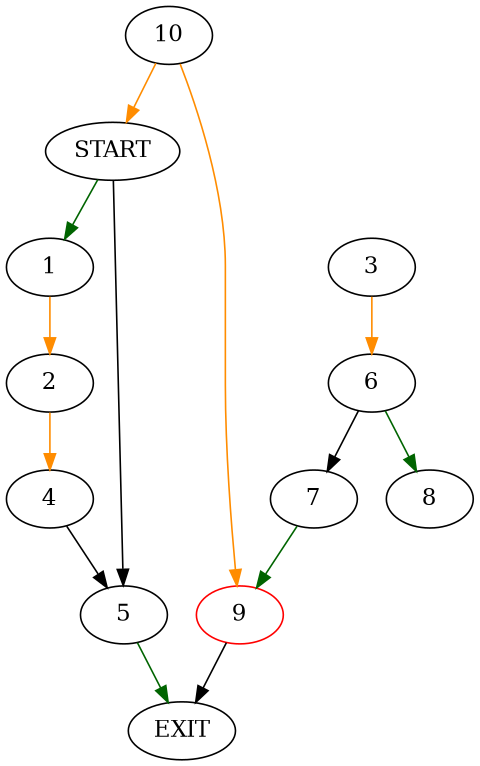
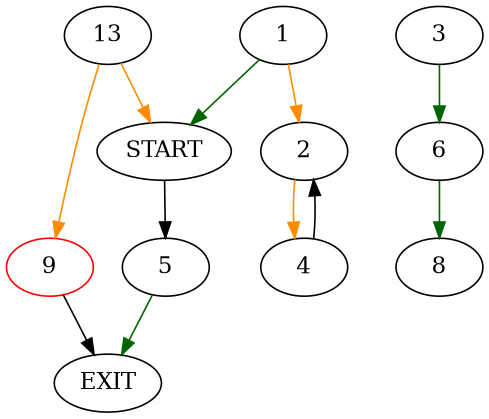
node "10": label "10" -> "13"
edge "START" -> "1": reversed
edge "3" -> "6": color darkorange -> darkgreen
node "7": removed
edge "4" -> "5": now "4" -> "2"
